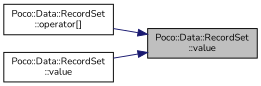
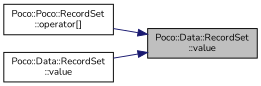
node "Poco::Data::RecordSet ::operator[]": label "Poco::Data::RecordSet ::operator[]" -> "Poco::Poco::RecordSet ::operator[]"
